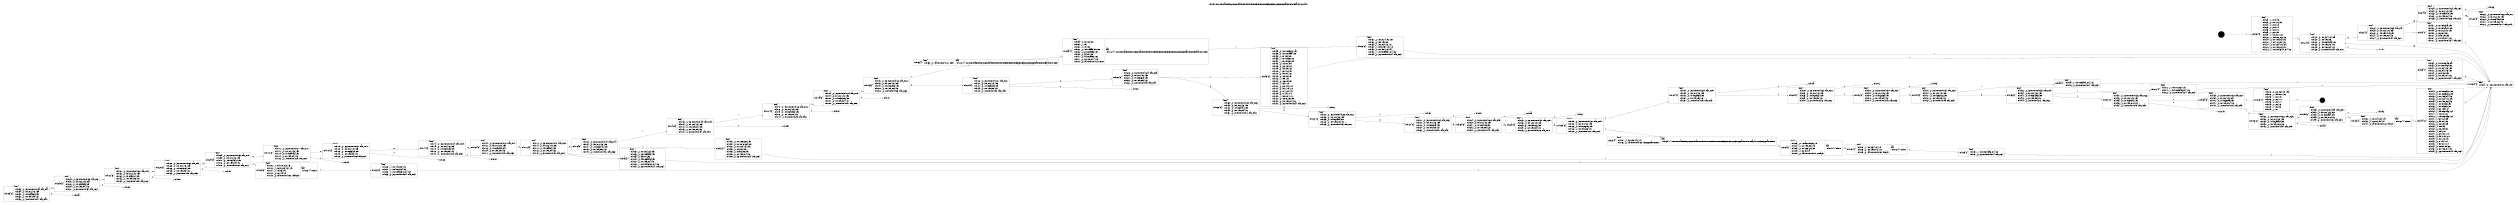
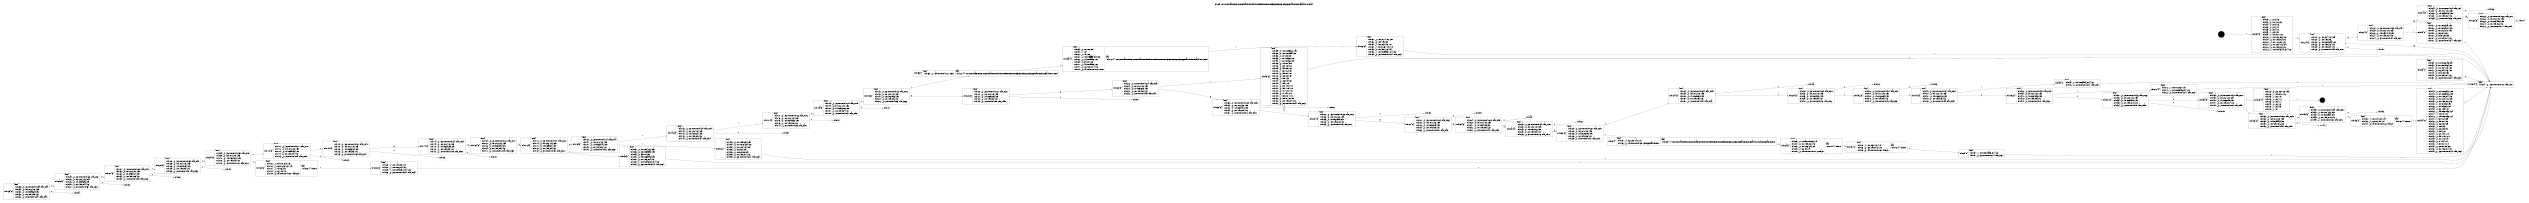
node "0x402114": added
